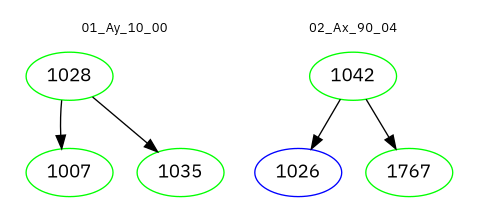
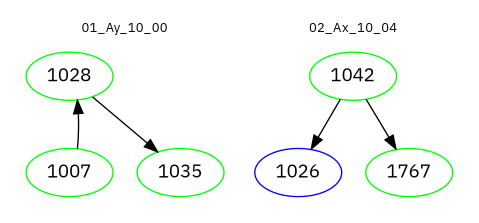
cluster "02_Ax_90_04": label "02_Ax_90_04" -> "02_Ax_10_04"
edge "1028" -> "1007": reversed
